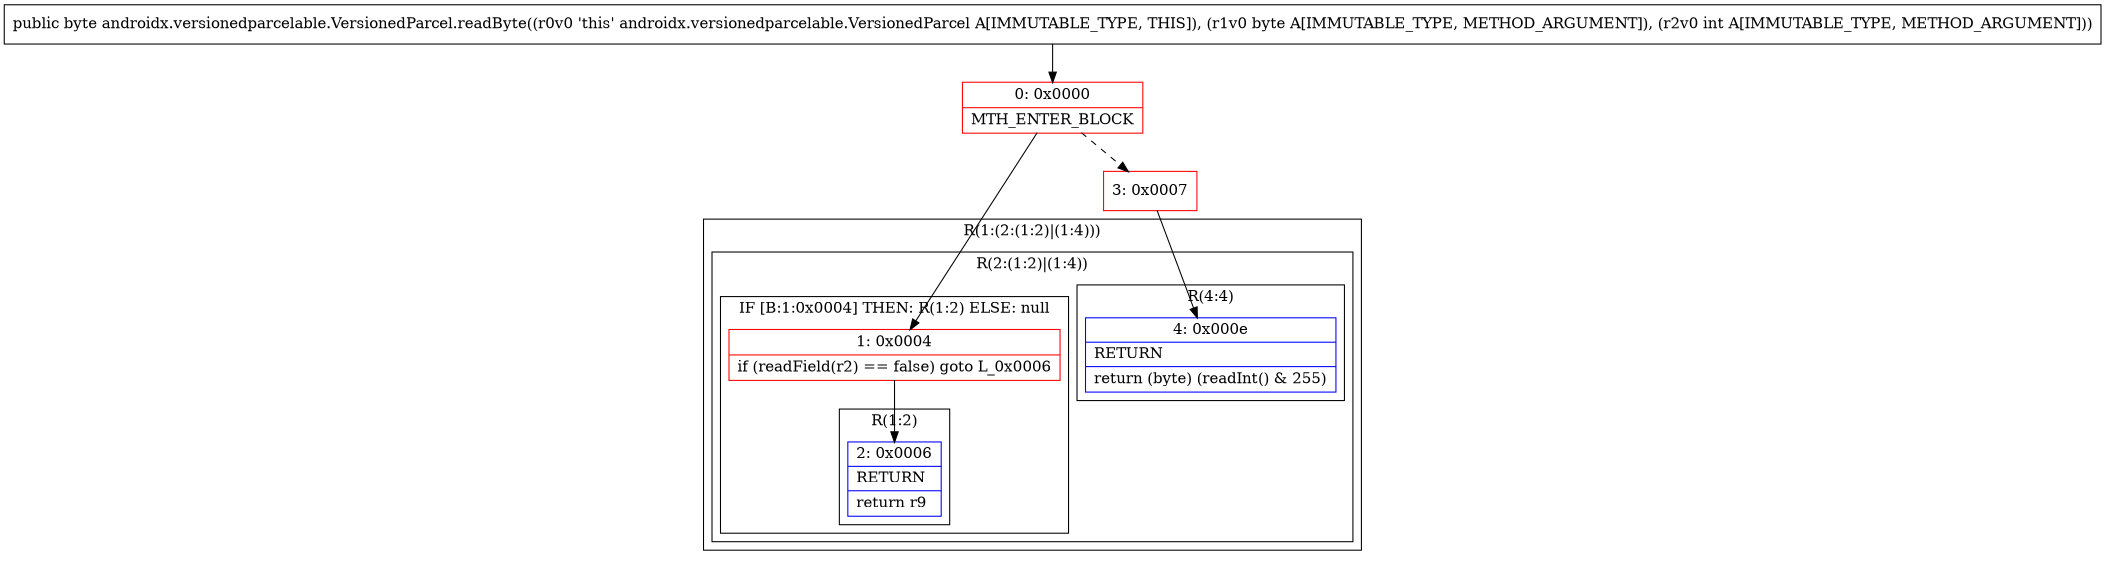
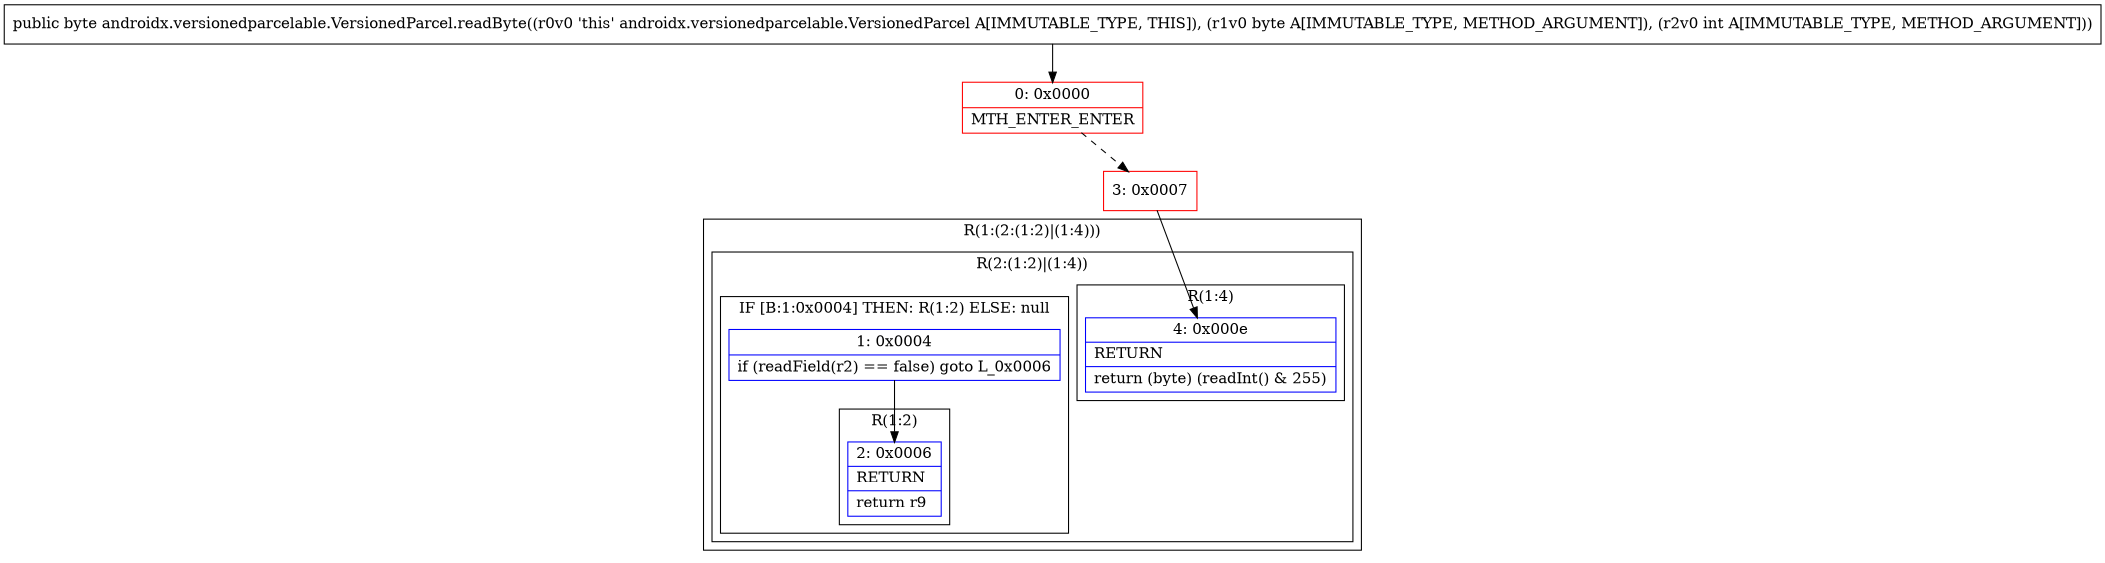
node "0: 0x0000": text "MTH_ENTER_BLOCK" -> "MTH_ENTER_ENTER"
edge "0: 0x0000" -> "1: 0x0004": removed
cluster "R(4:4)": label "R(4:4)" -> "R(1:4)"
node "1: 0x0004": color red -> blue
